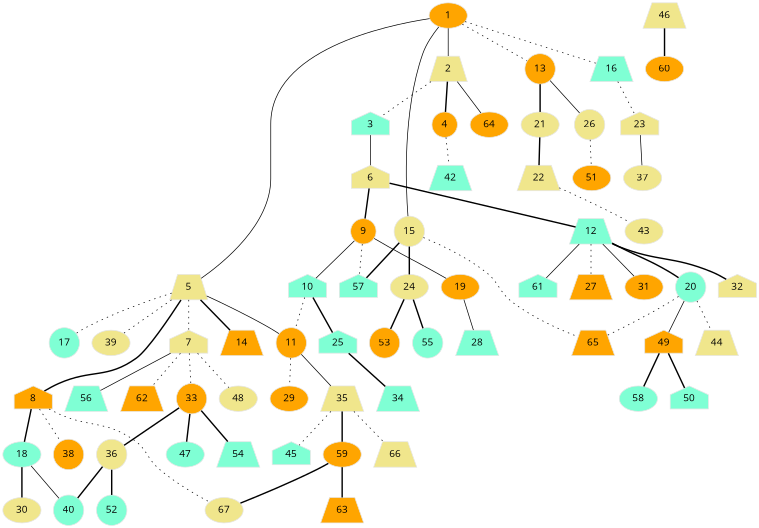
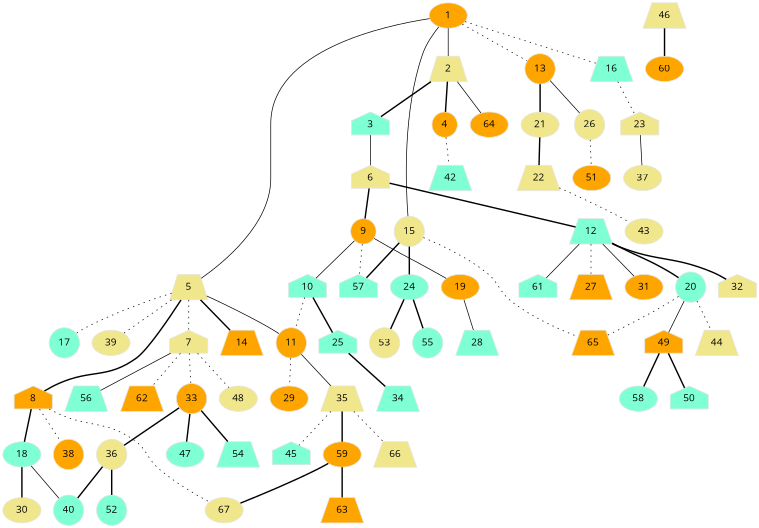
edge "2" -- "3": style dotted -> bold
node "24": fillcolor khaki -> aquamarine
node "53": fillcolor orange -> khaki
